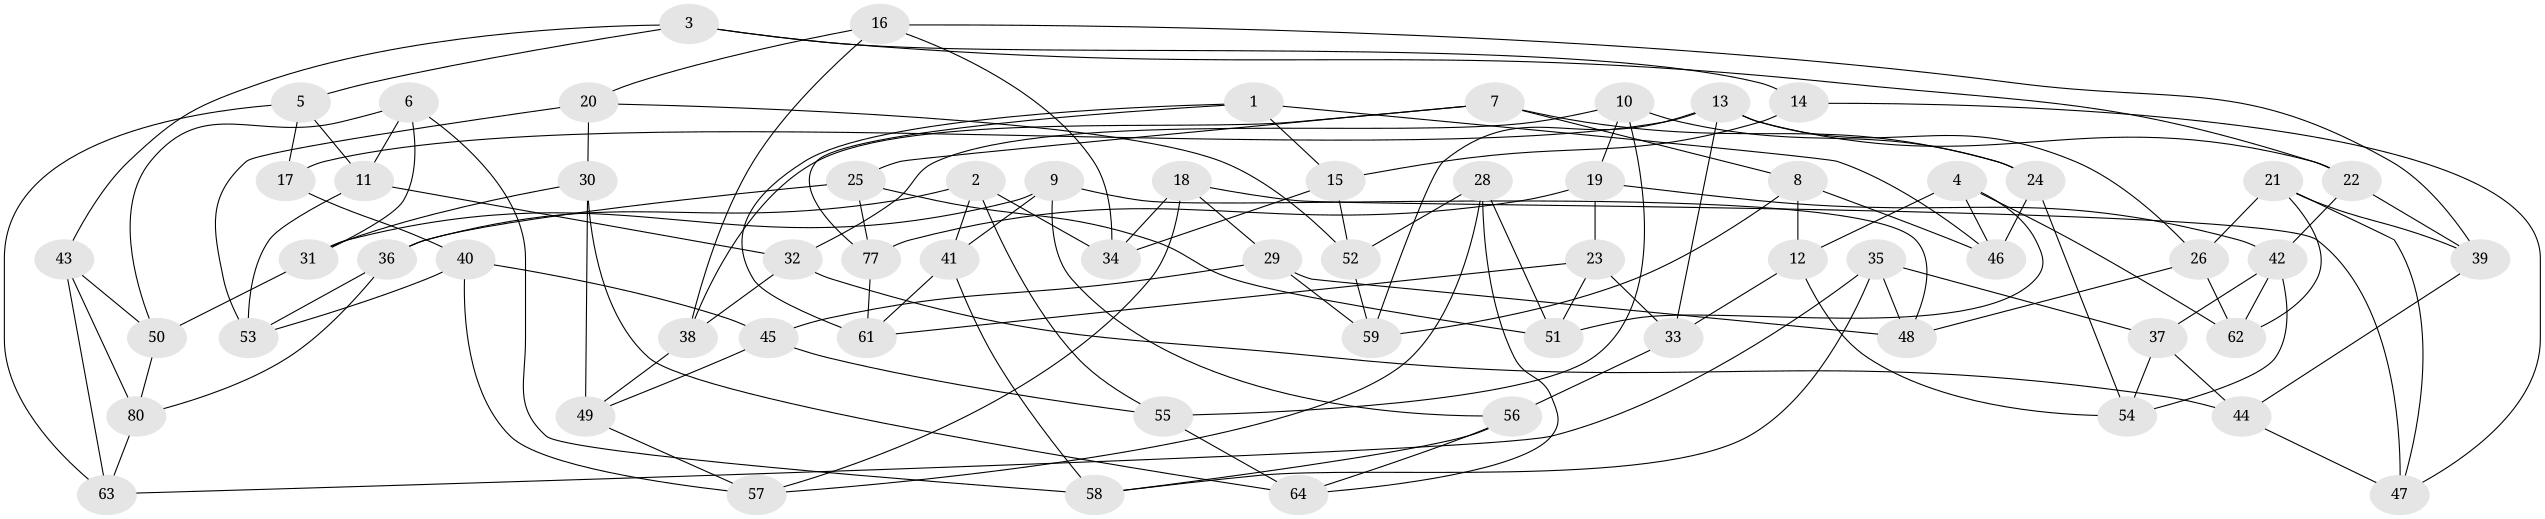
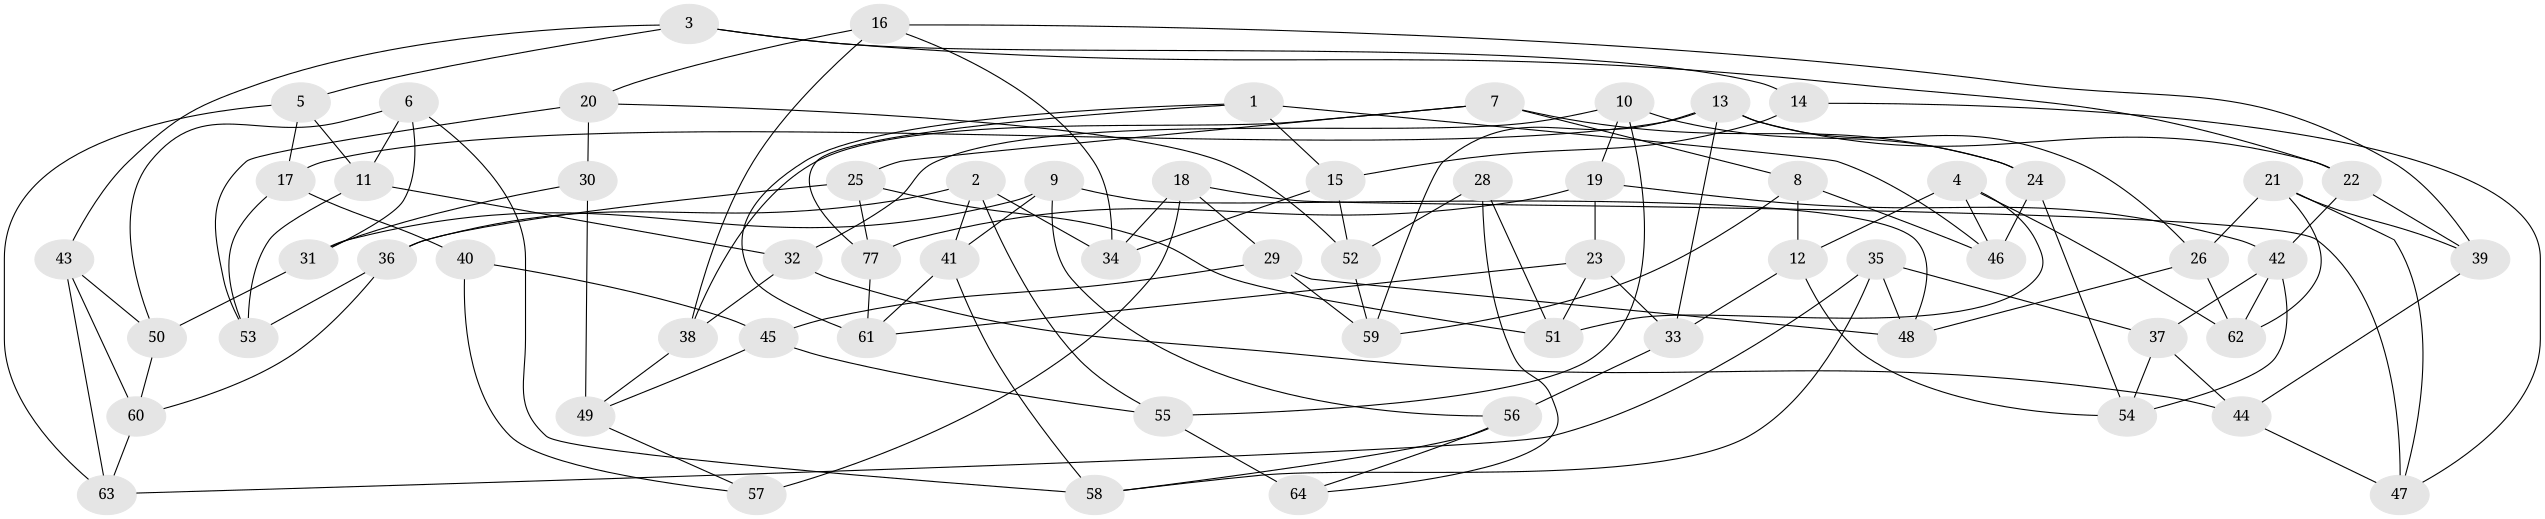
edge "40" -- "53": now "17" -- "53"
node "80": label "80" -> "60"
edge "30" -- "64": removed
edge "28" -- "57": removed
